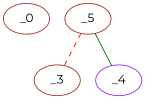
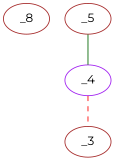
node "_0": label "_0" -> "_8"
edge "_5" -- "_3": now "_4" -- "_3"
